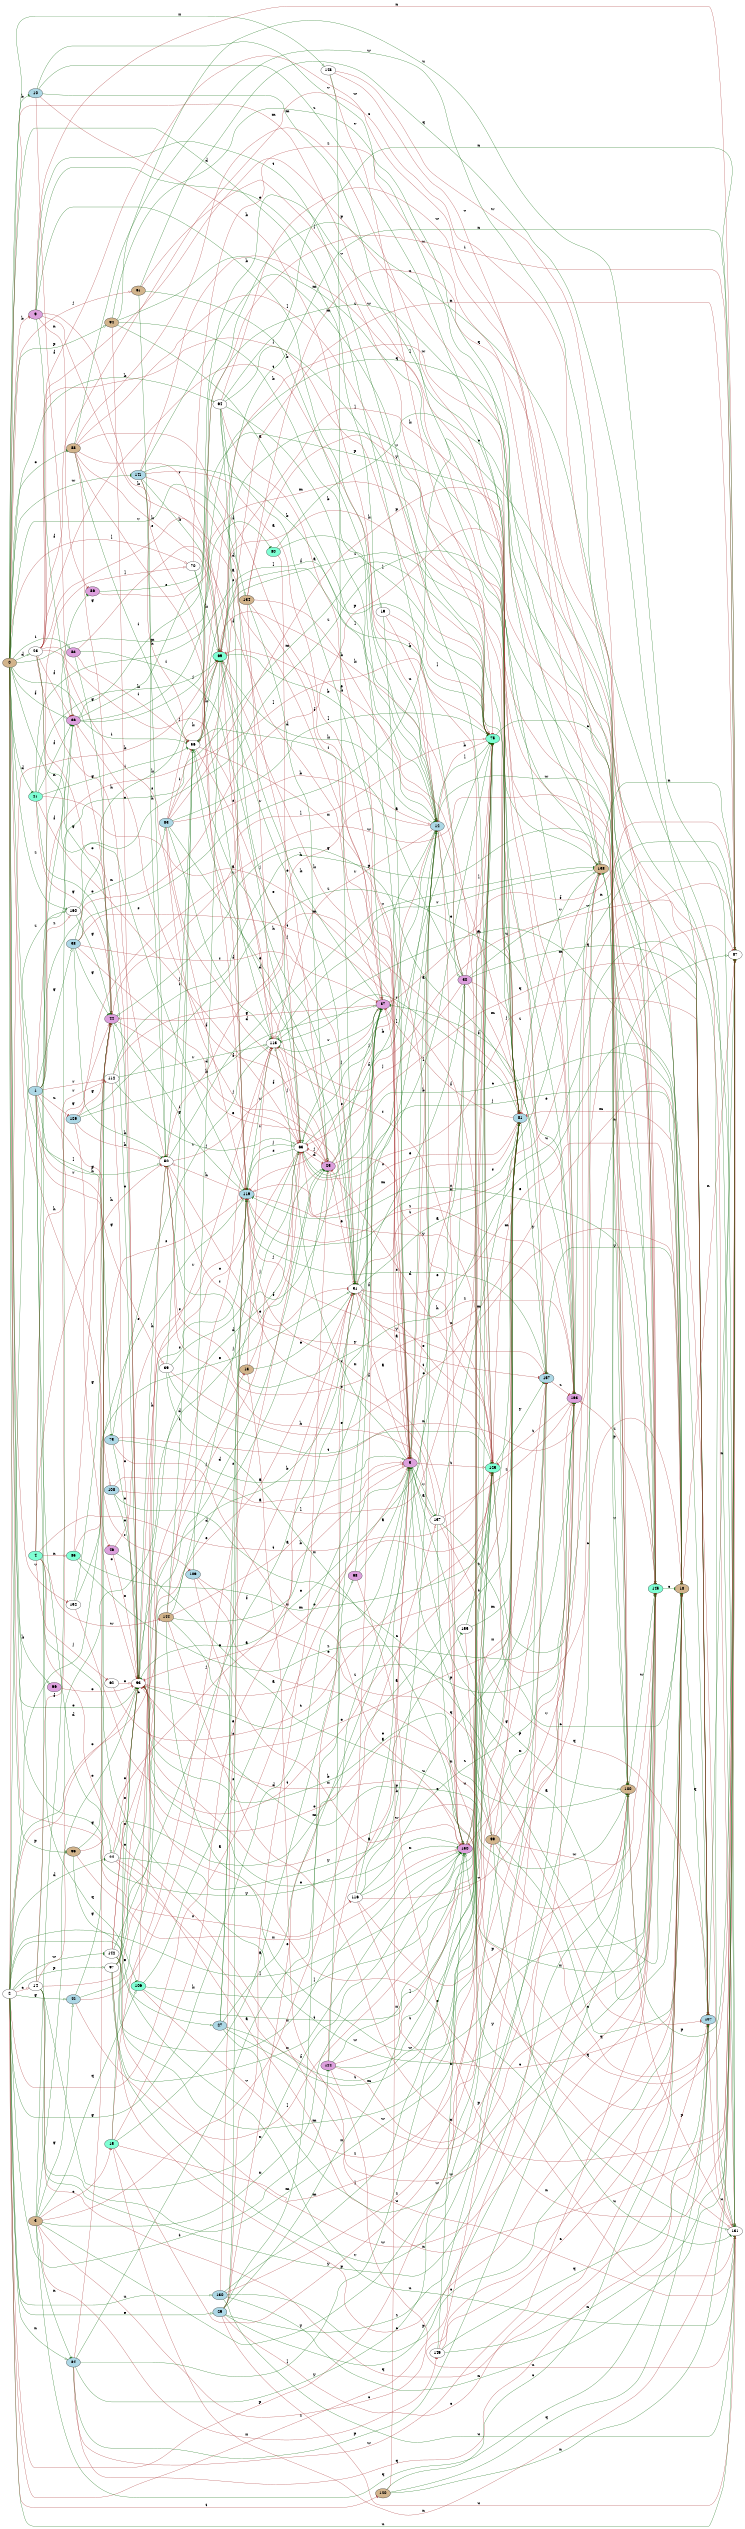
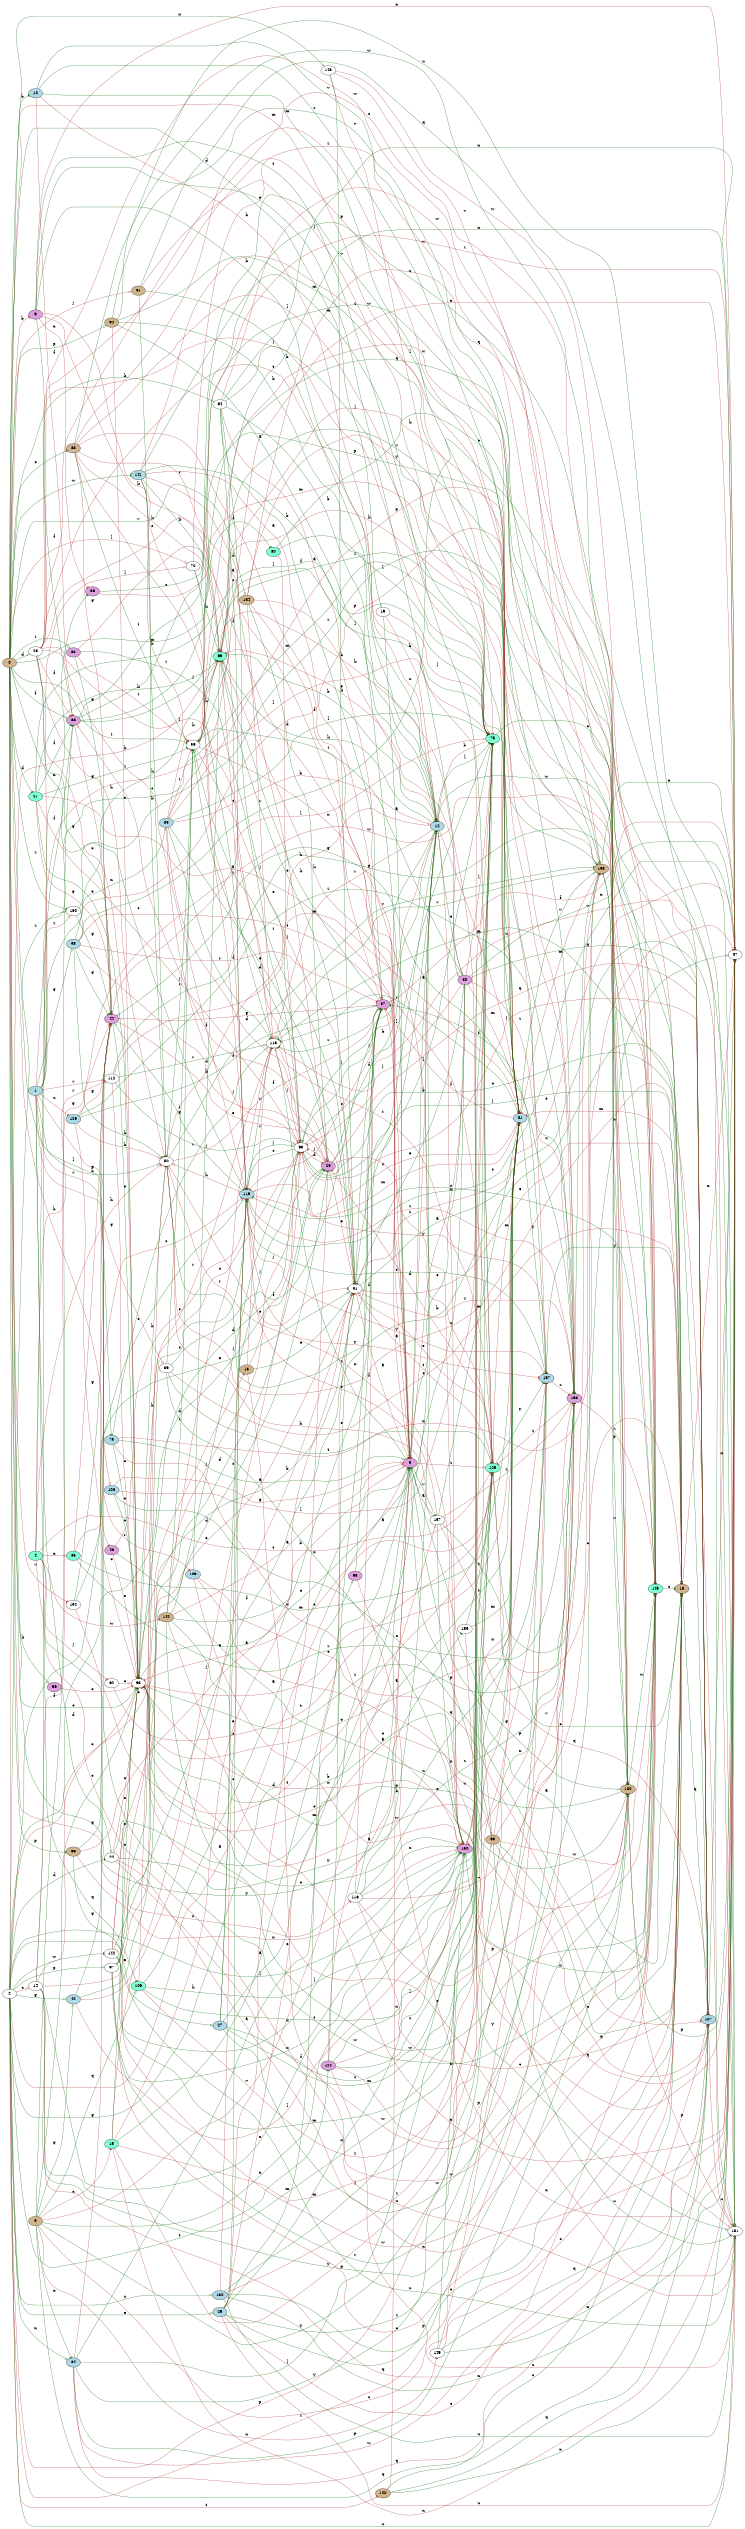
edge "31" -> "56": label "h" -> "i"
